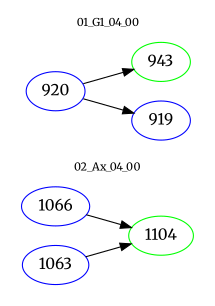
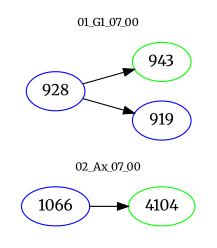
cluster "01_G1_04_00": label "01_G1_04_00" -> "01_G1_07_00"
node "920": label "920" -> "928"
cluster "02_Ax_04_00": label "02_Ax_04_00" -> "02_Ax_07_00"
node "1104": label "1104" -> "4104"
node "1063": removed
